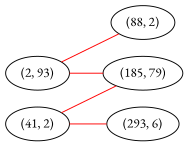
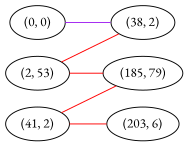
node "(0, 0)": added
node "(88, 2)": label "(88, 2)" -> "(38, 2)"
node "(2, 93)": label "(2, 93)" -> "(2, 53)"
node "(293, 6)": label "(293, 6)" -> "(203, 6)"
